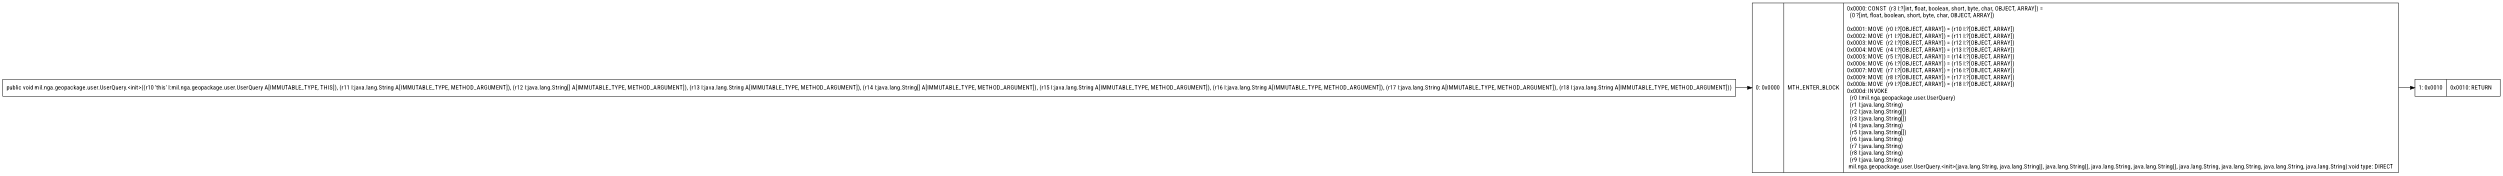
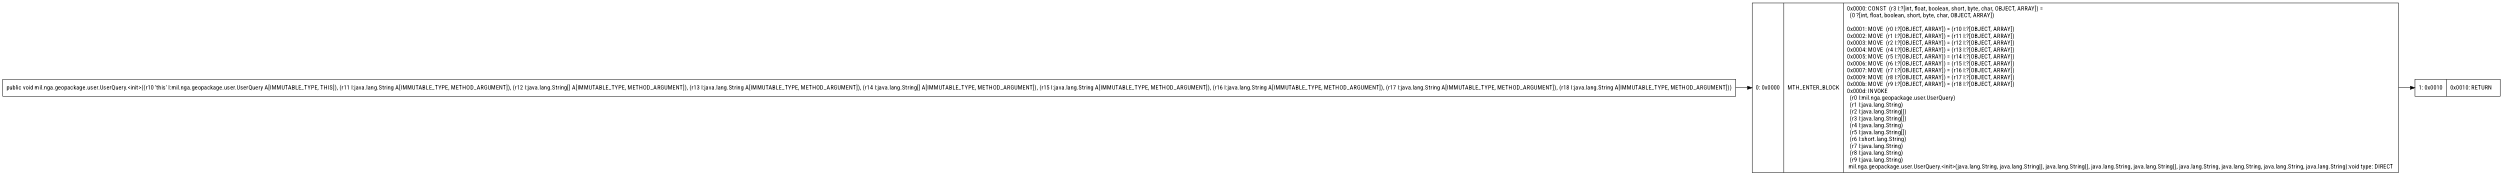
node "0: 0x0000": text "(r6 I:java.lang.String)" -> "(r6 I:short.lang.String)"
